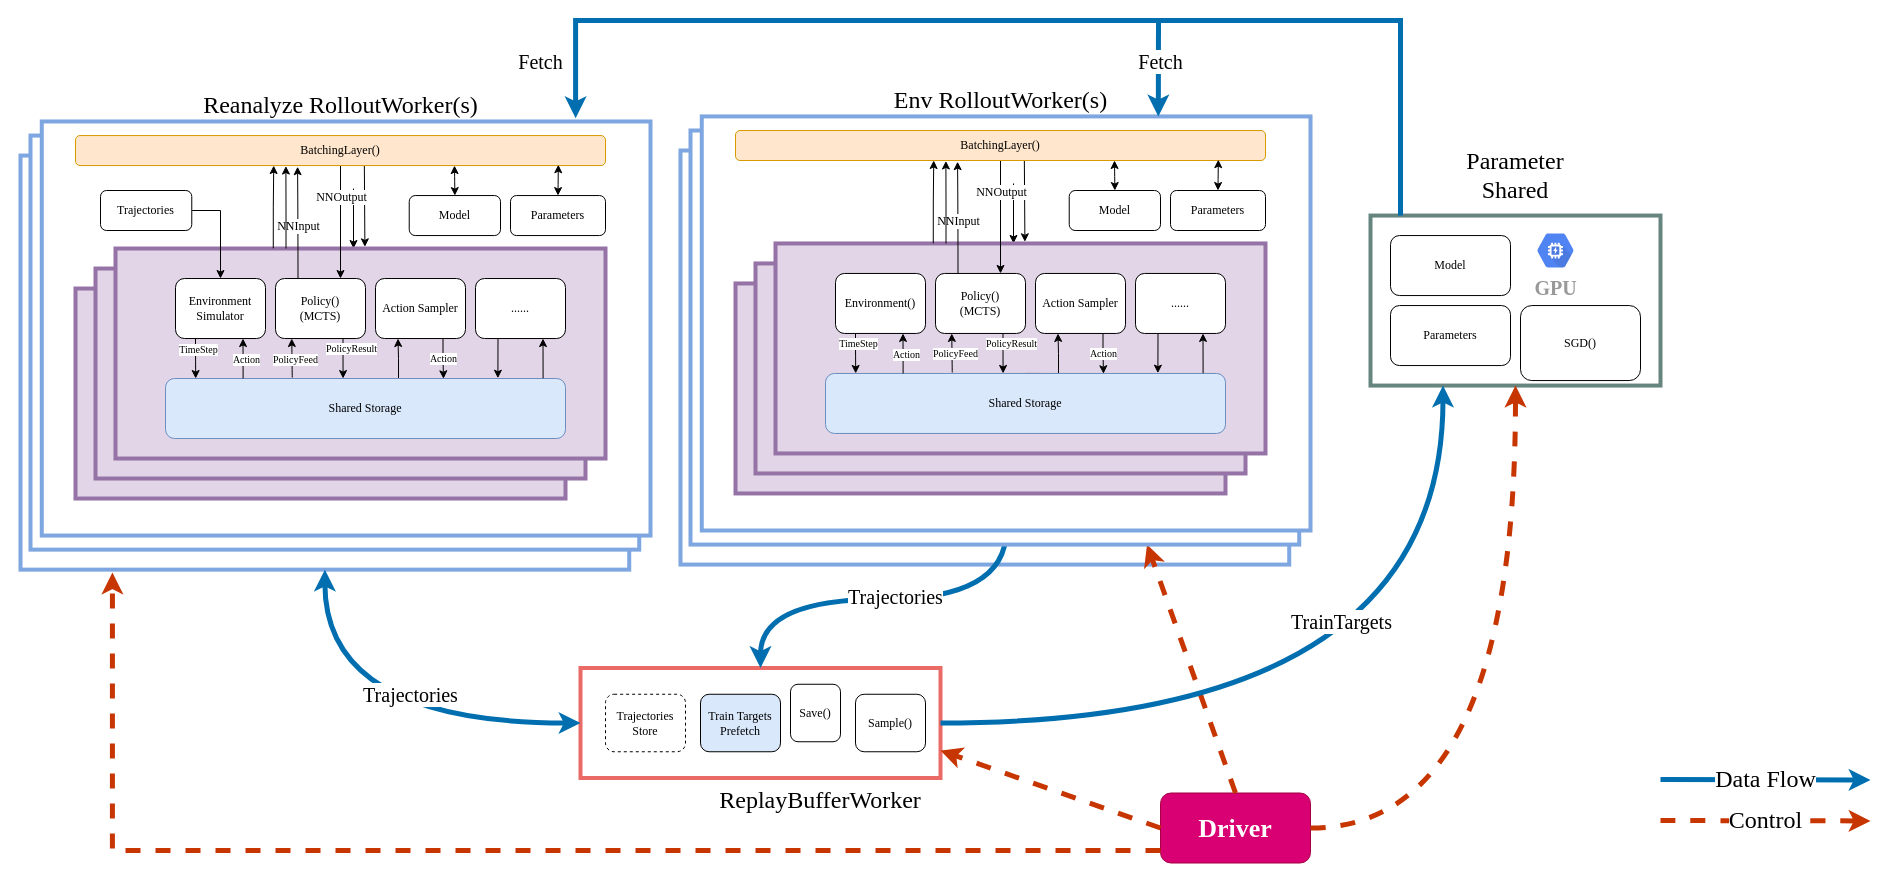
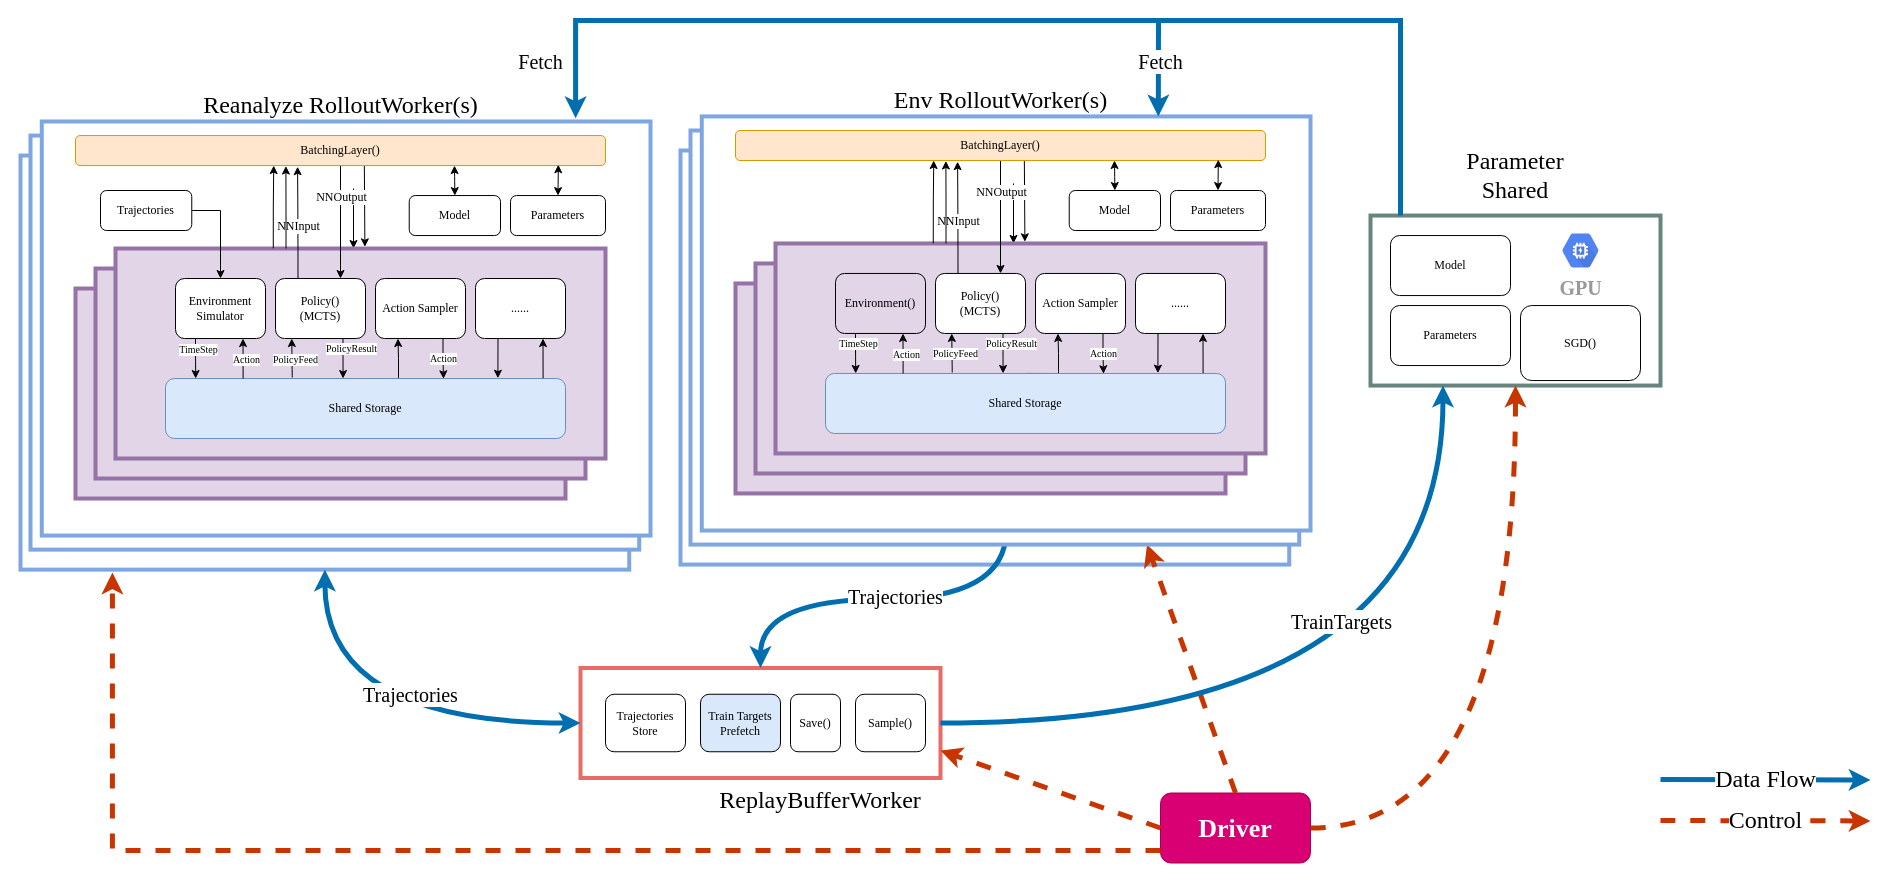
node "GPU": moved (1556, 251) -> (1581, 251)
node "Environment()": fillcolor #ffffff -> #e1d5e7
node "Save()": moved (816, 713) -> (816, 723)
node "Trajectories Store": style dashed -> solid
